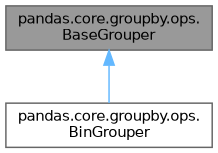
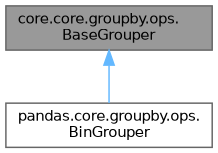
node "pandas.core.groupby.ops. BaseGrouper": label "pandas.core.groupby.ops. BaseGrouper" -> "core.core.groupby.ops. BaseGrouper"
